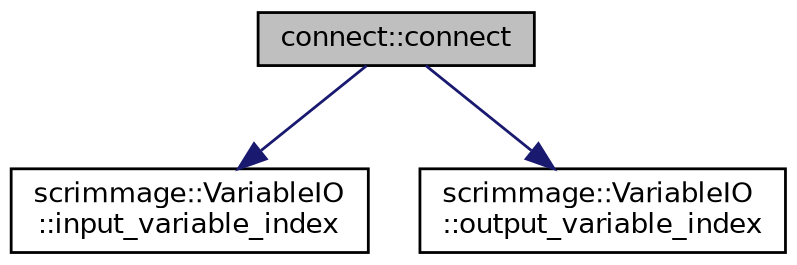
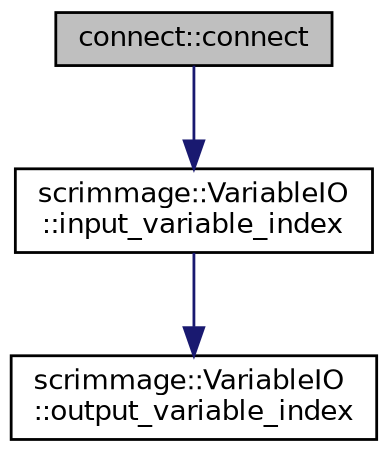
edge "connect::connect" -> "scrimmage::VariableIO ::output_variable_index": now "scrimmage::VariableIO ::input_variable_index" -> "scrimmage::VariableIO ::output_variable_index"
